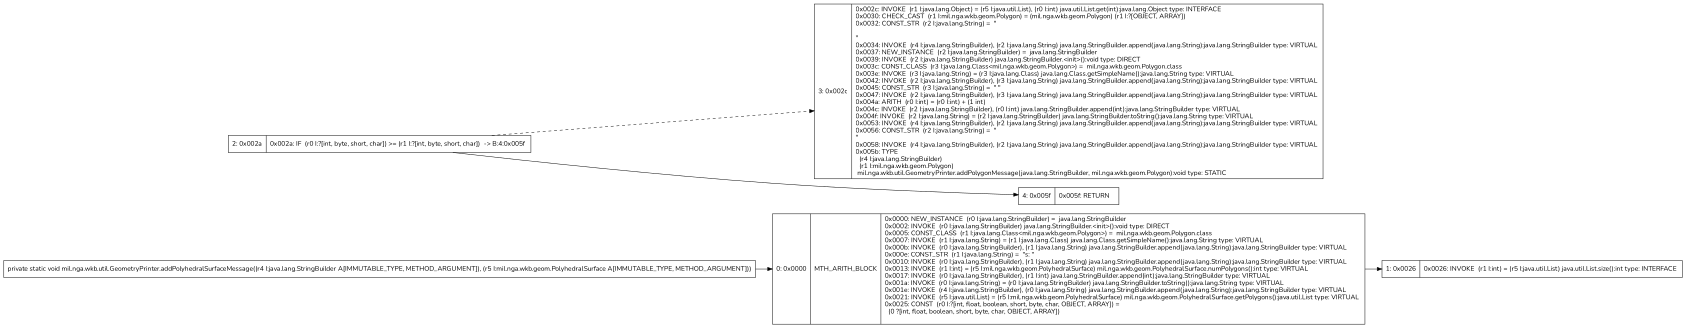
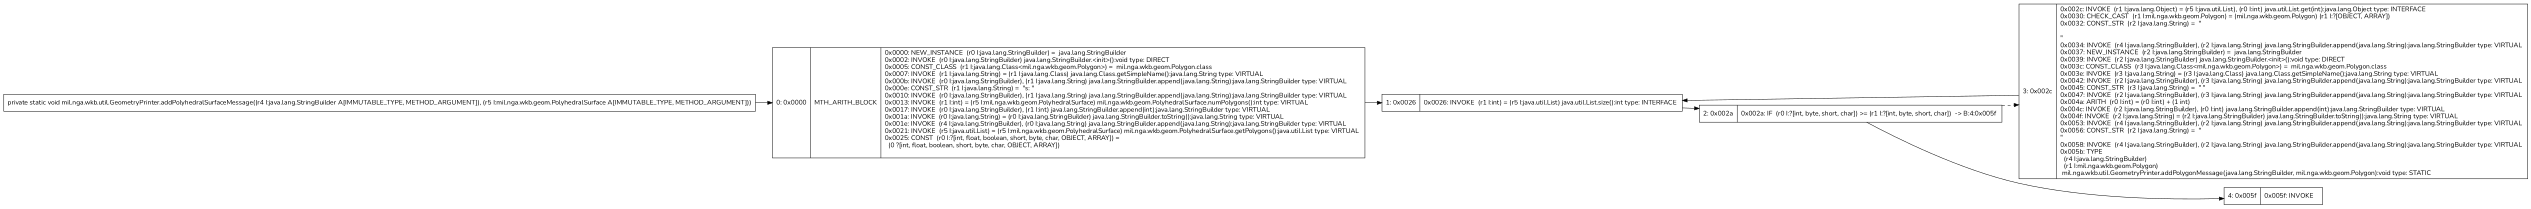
edge "3: 0x002c" -> "1: 0x0026": added
edge "1: 0x0026" -> "2: 0x002a": added
node "4: 0x005f": text "0x005f: RETURN" -> "0x005f: INVOKE"
